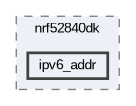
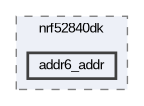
node "ipv6_addr": label "ipv6_addr" -> "addr6_addr"
